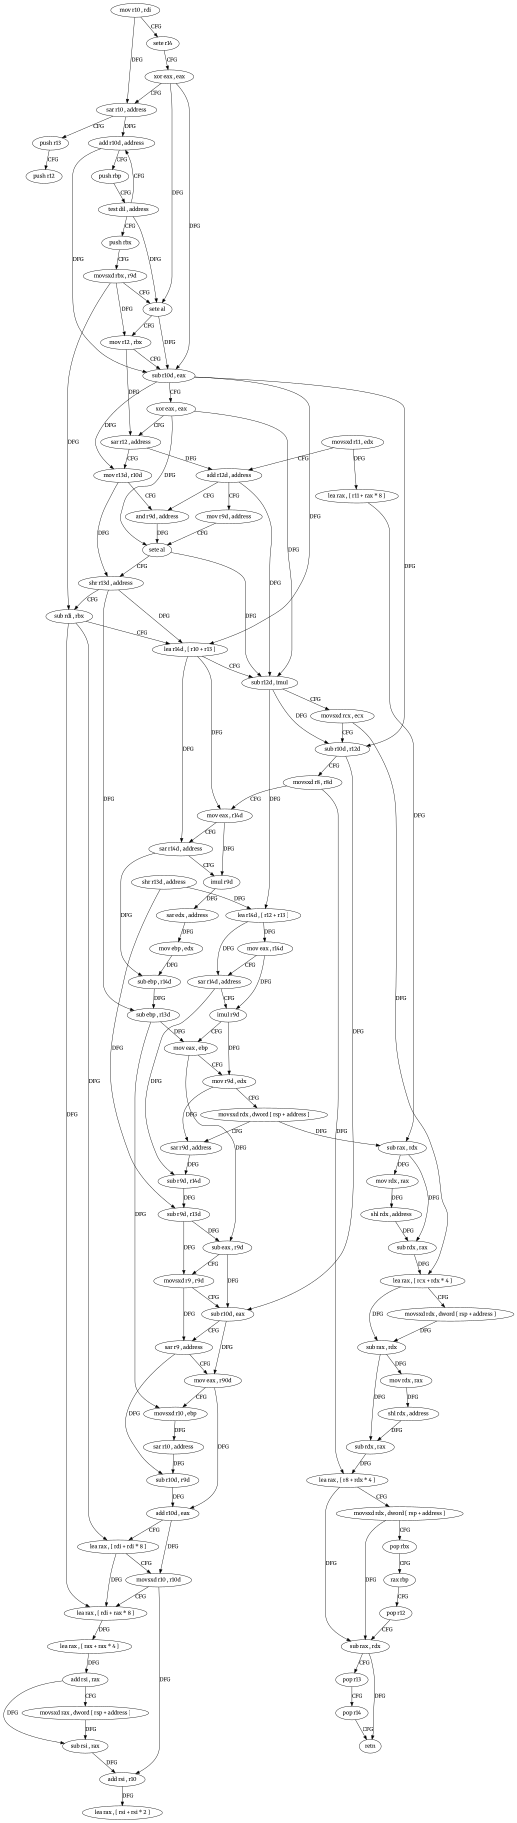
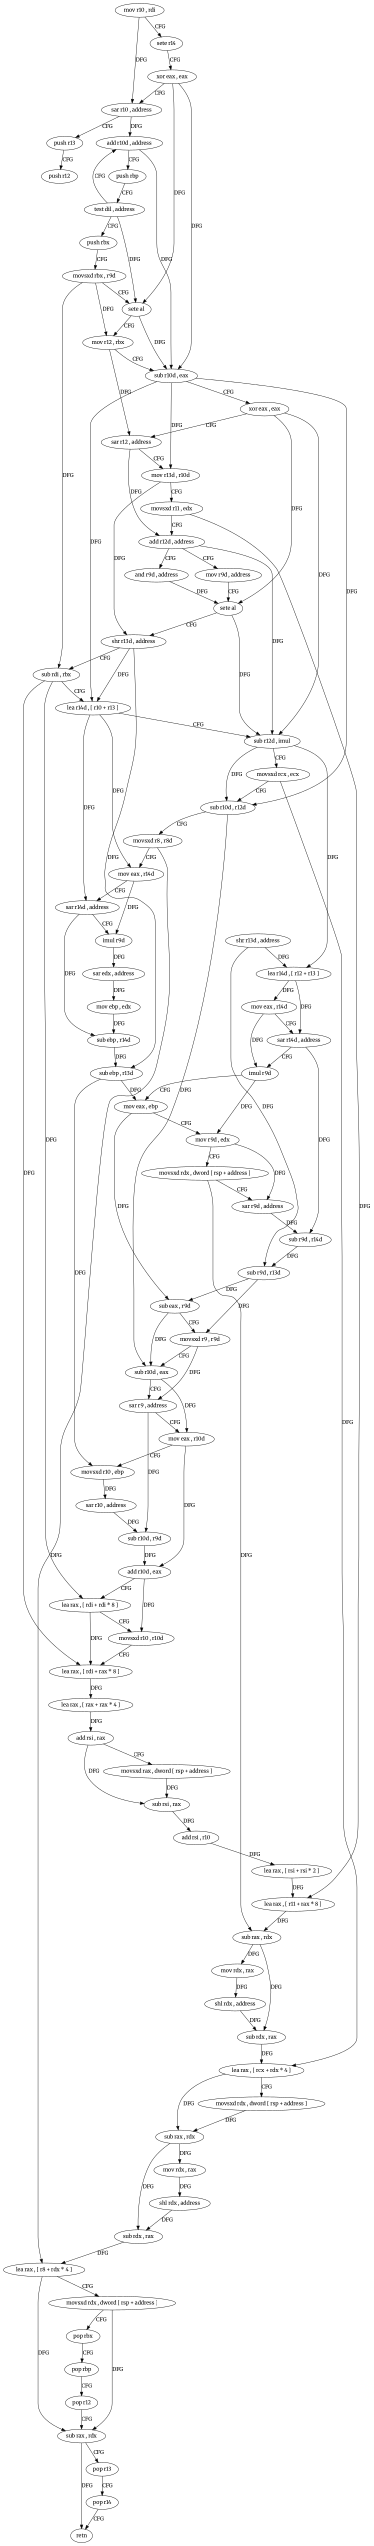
edge "mov r13d , r10d" -> "and r9d , address": now "mov r13d , r10d" -> "movsxd r11 , edx"
node "mov eax , r90d": label "mov eax , r90d" -> "mov eax , r10d"
node "rax rbp": label "rax rbp" -> "pop rbp"
edge "movsxd r10 , r10d" -> "add rsi , r10": removed, label "DFG"
edge "lea rax , [ rsi + rsi * 2 ]" -> "lea rax , [ r11 + rax * 8 ]": added, label "DFG"
